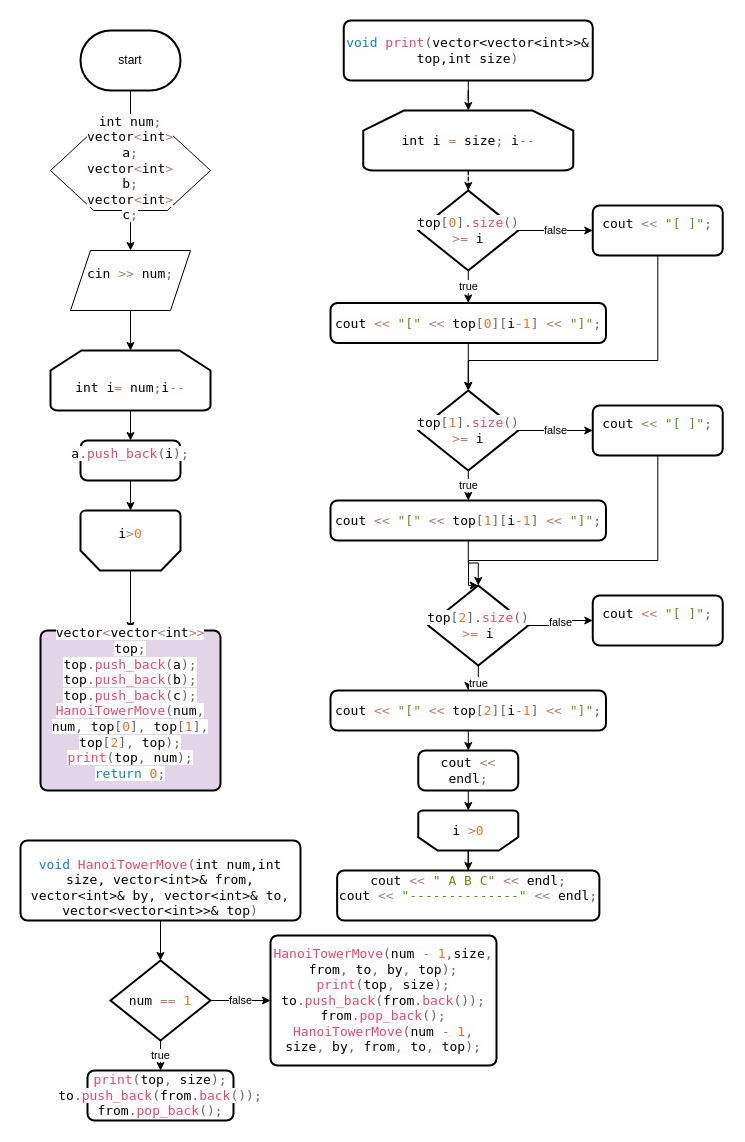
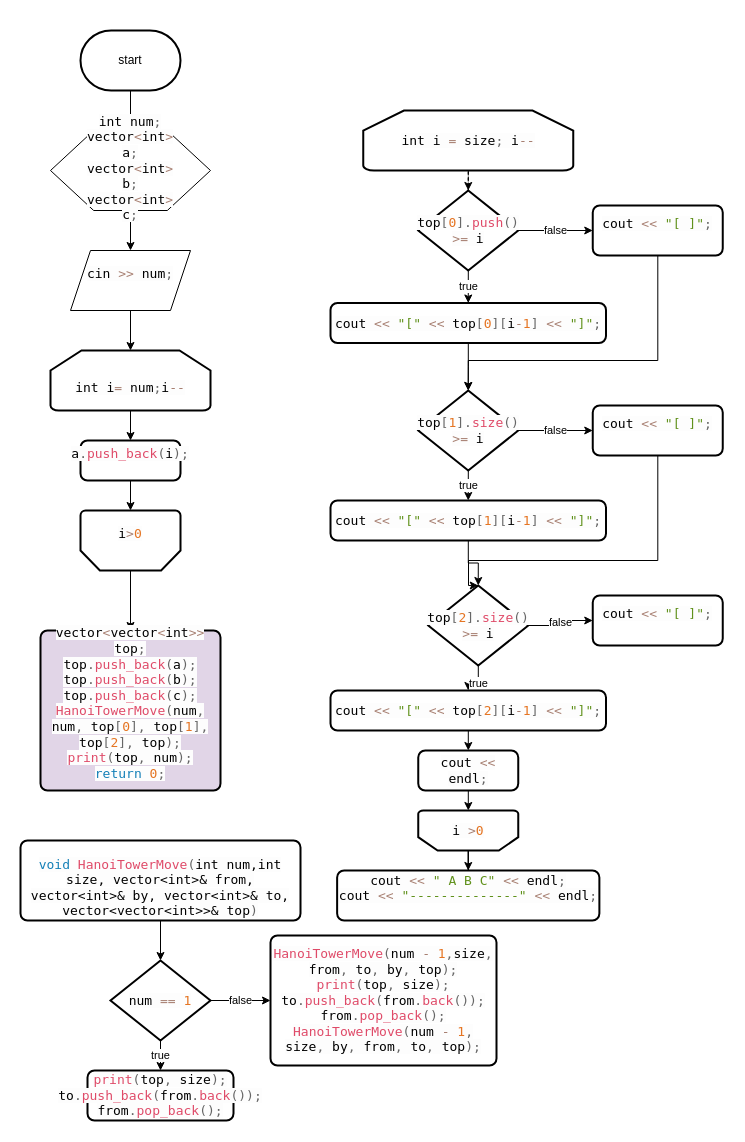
node "void print(vector<vector<int>>& top,int size)": removed
edge "void print(vector<vector<int>>& top,int size)" -> "int i = size; i--": removed
node "top[0].size() >= i": label "top[0].size() >= i" -> "top[0].push() >= i"
